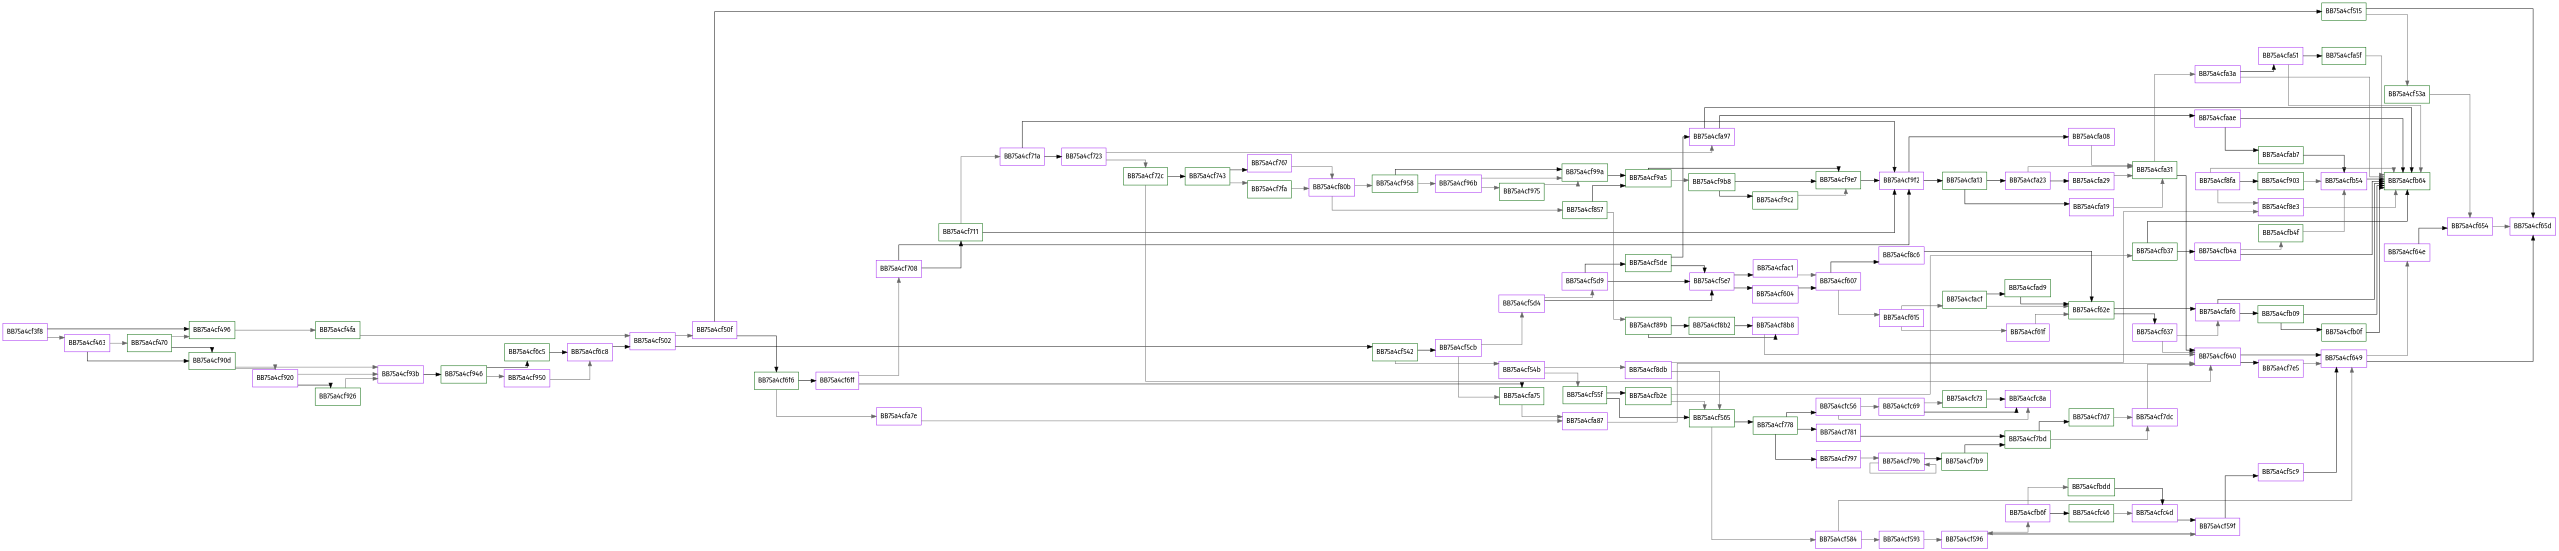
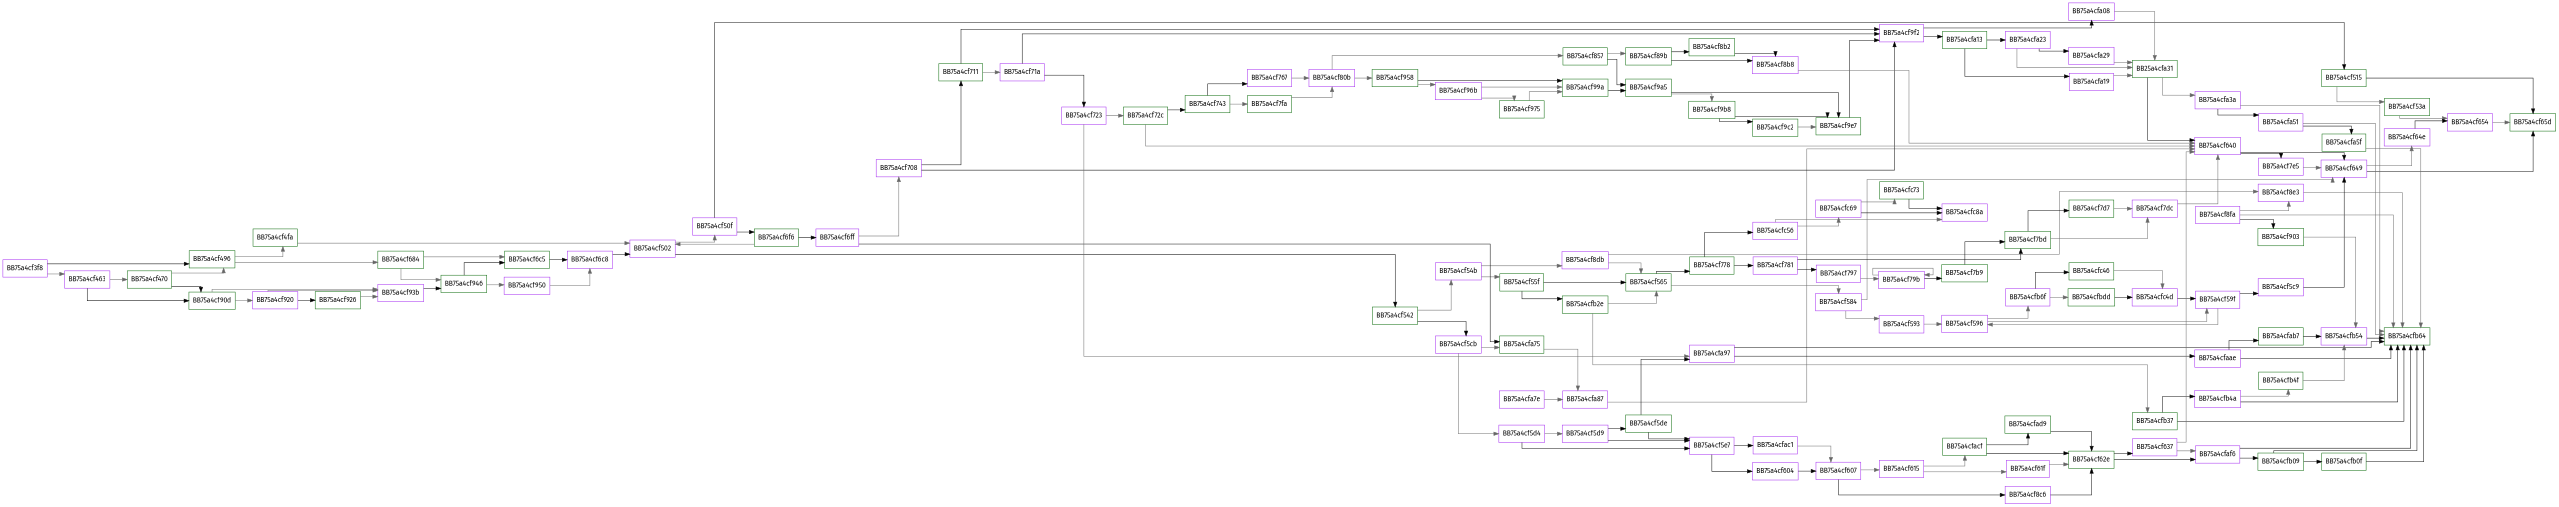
node "BB75a4cfa31": label "BB75a4cfa31" -> "BB25a4cfa31"
node "BB75a4cf65d": color purple -> darkgreen
node "BB75a4cf684": added
edge "BB75a4cfacf" -> "BB75a4cf62e": color gray40 -> black
edge "BB75a4cf6f6" -> "BB75a4cfa7e": now "BB75a4cf6f6" -> "BB75a4cf502"
edge "BB75a4cf778" -> "BB75a4cf797": now "BB75a4cf781" -> "BB75a4cf797"
